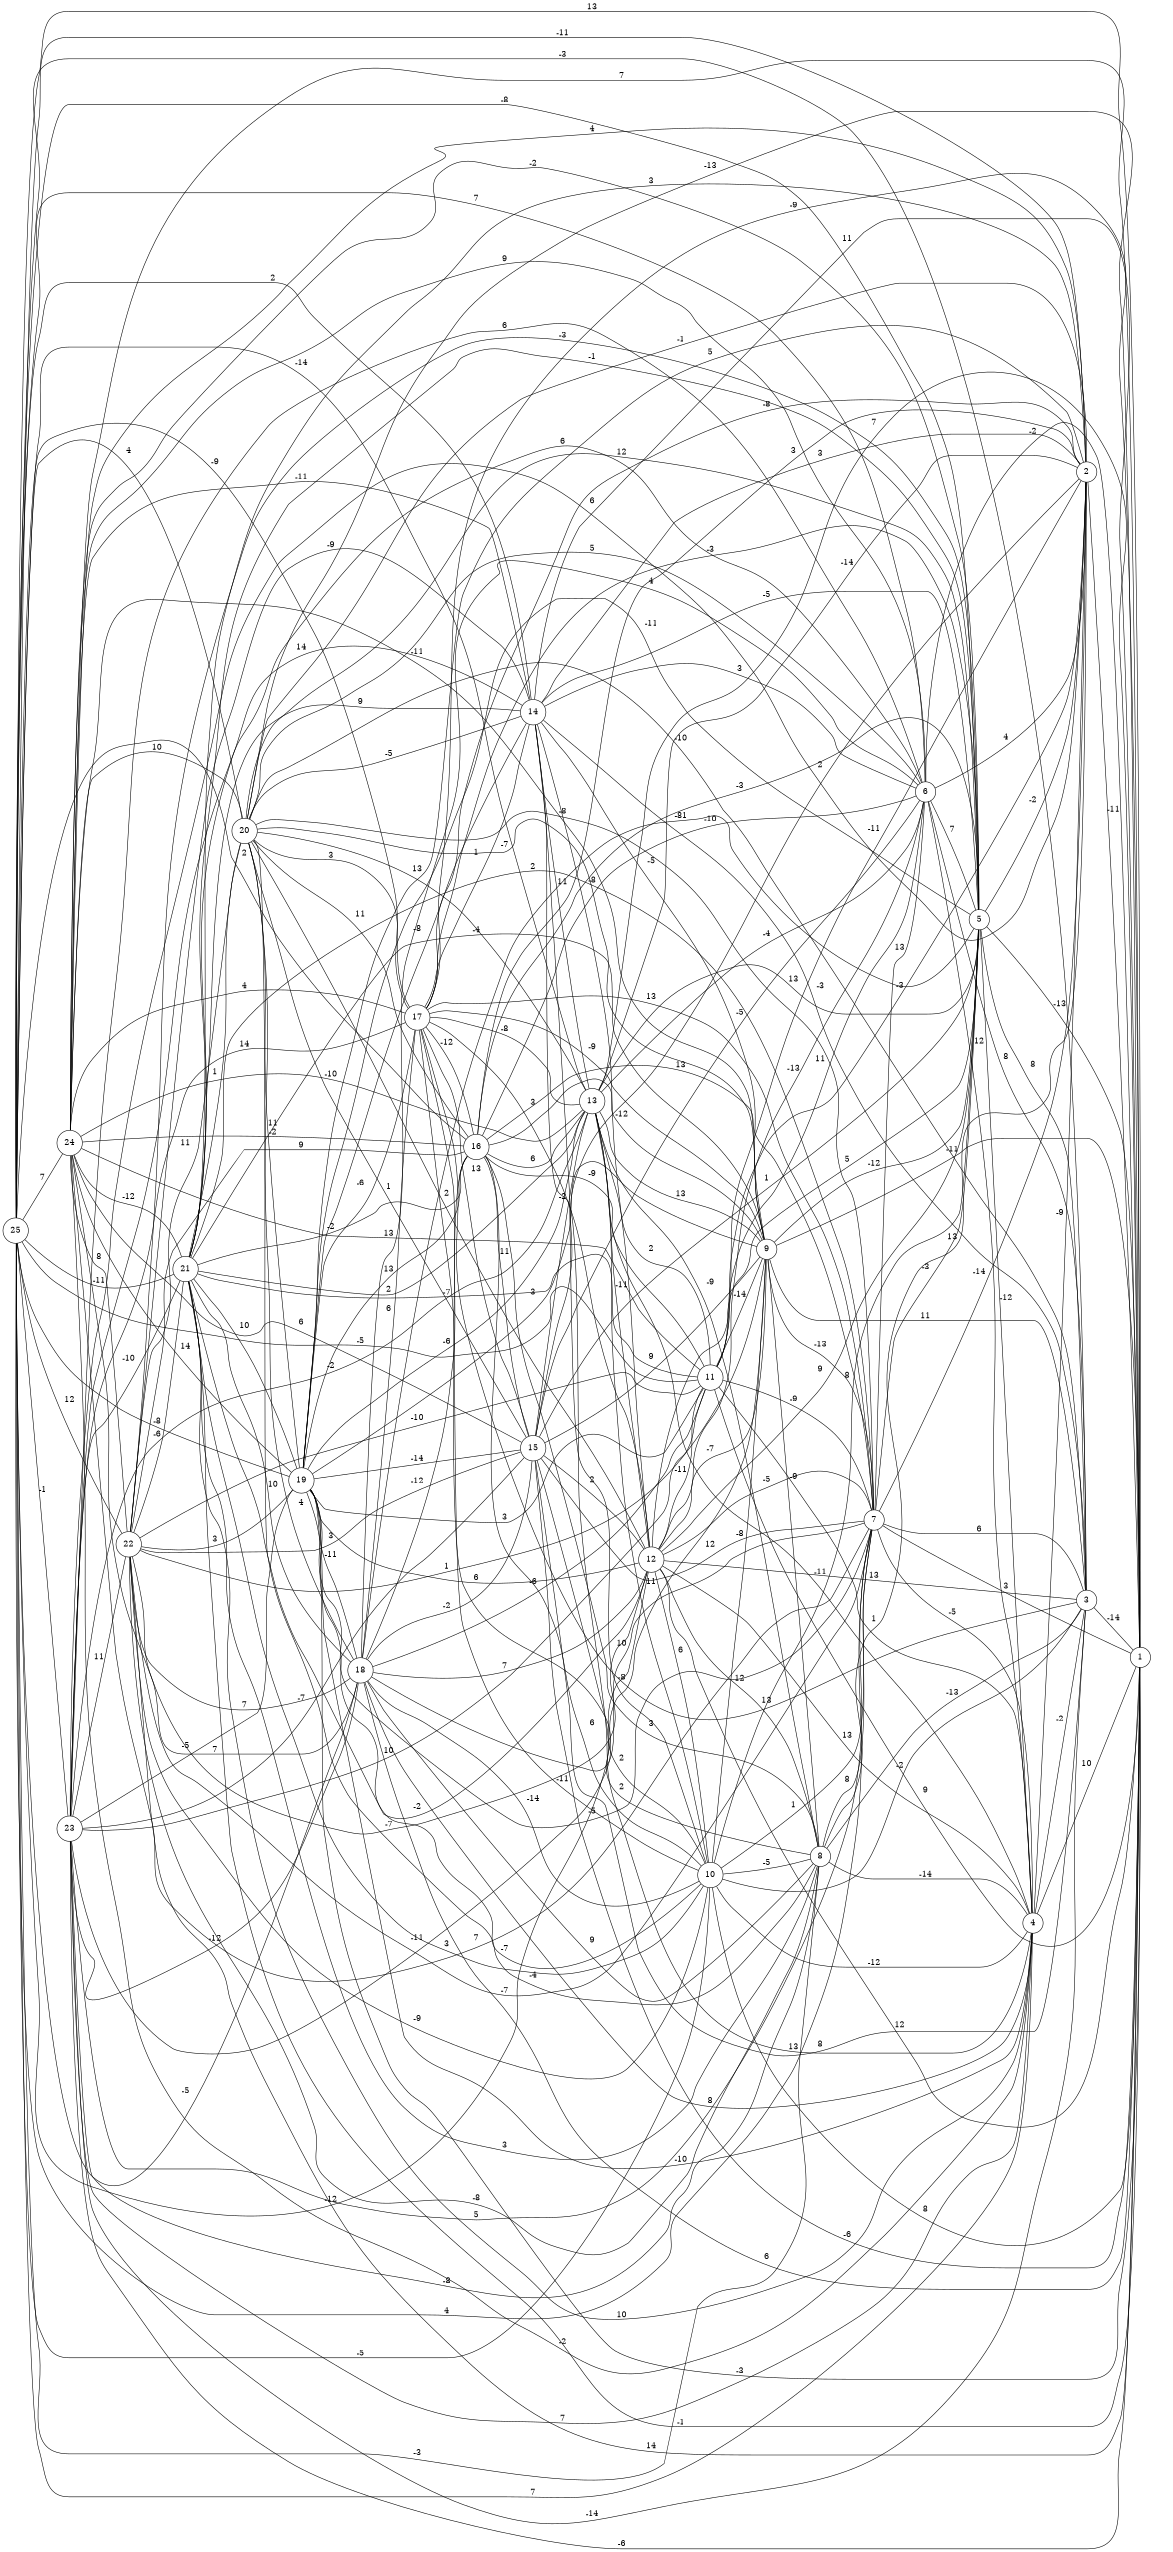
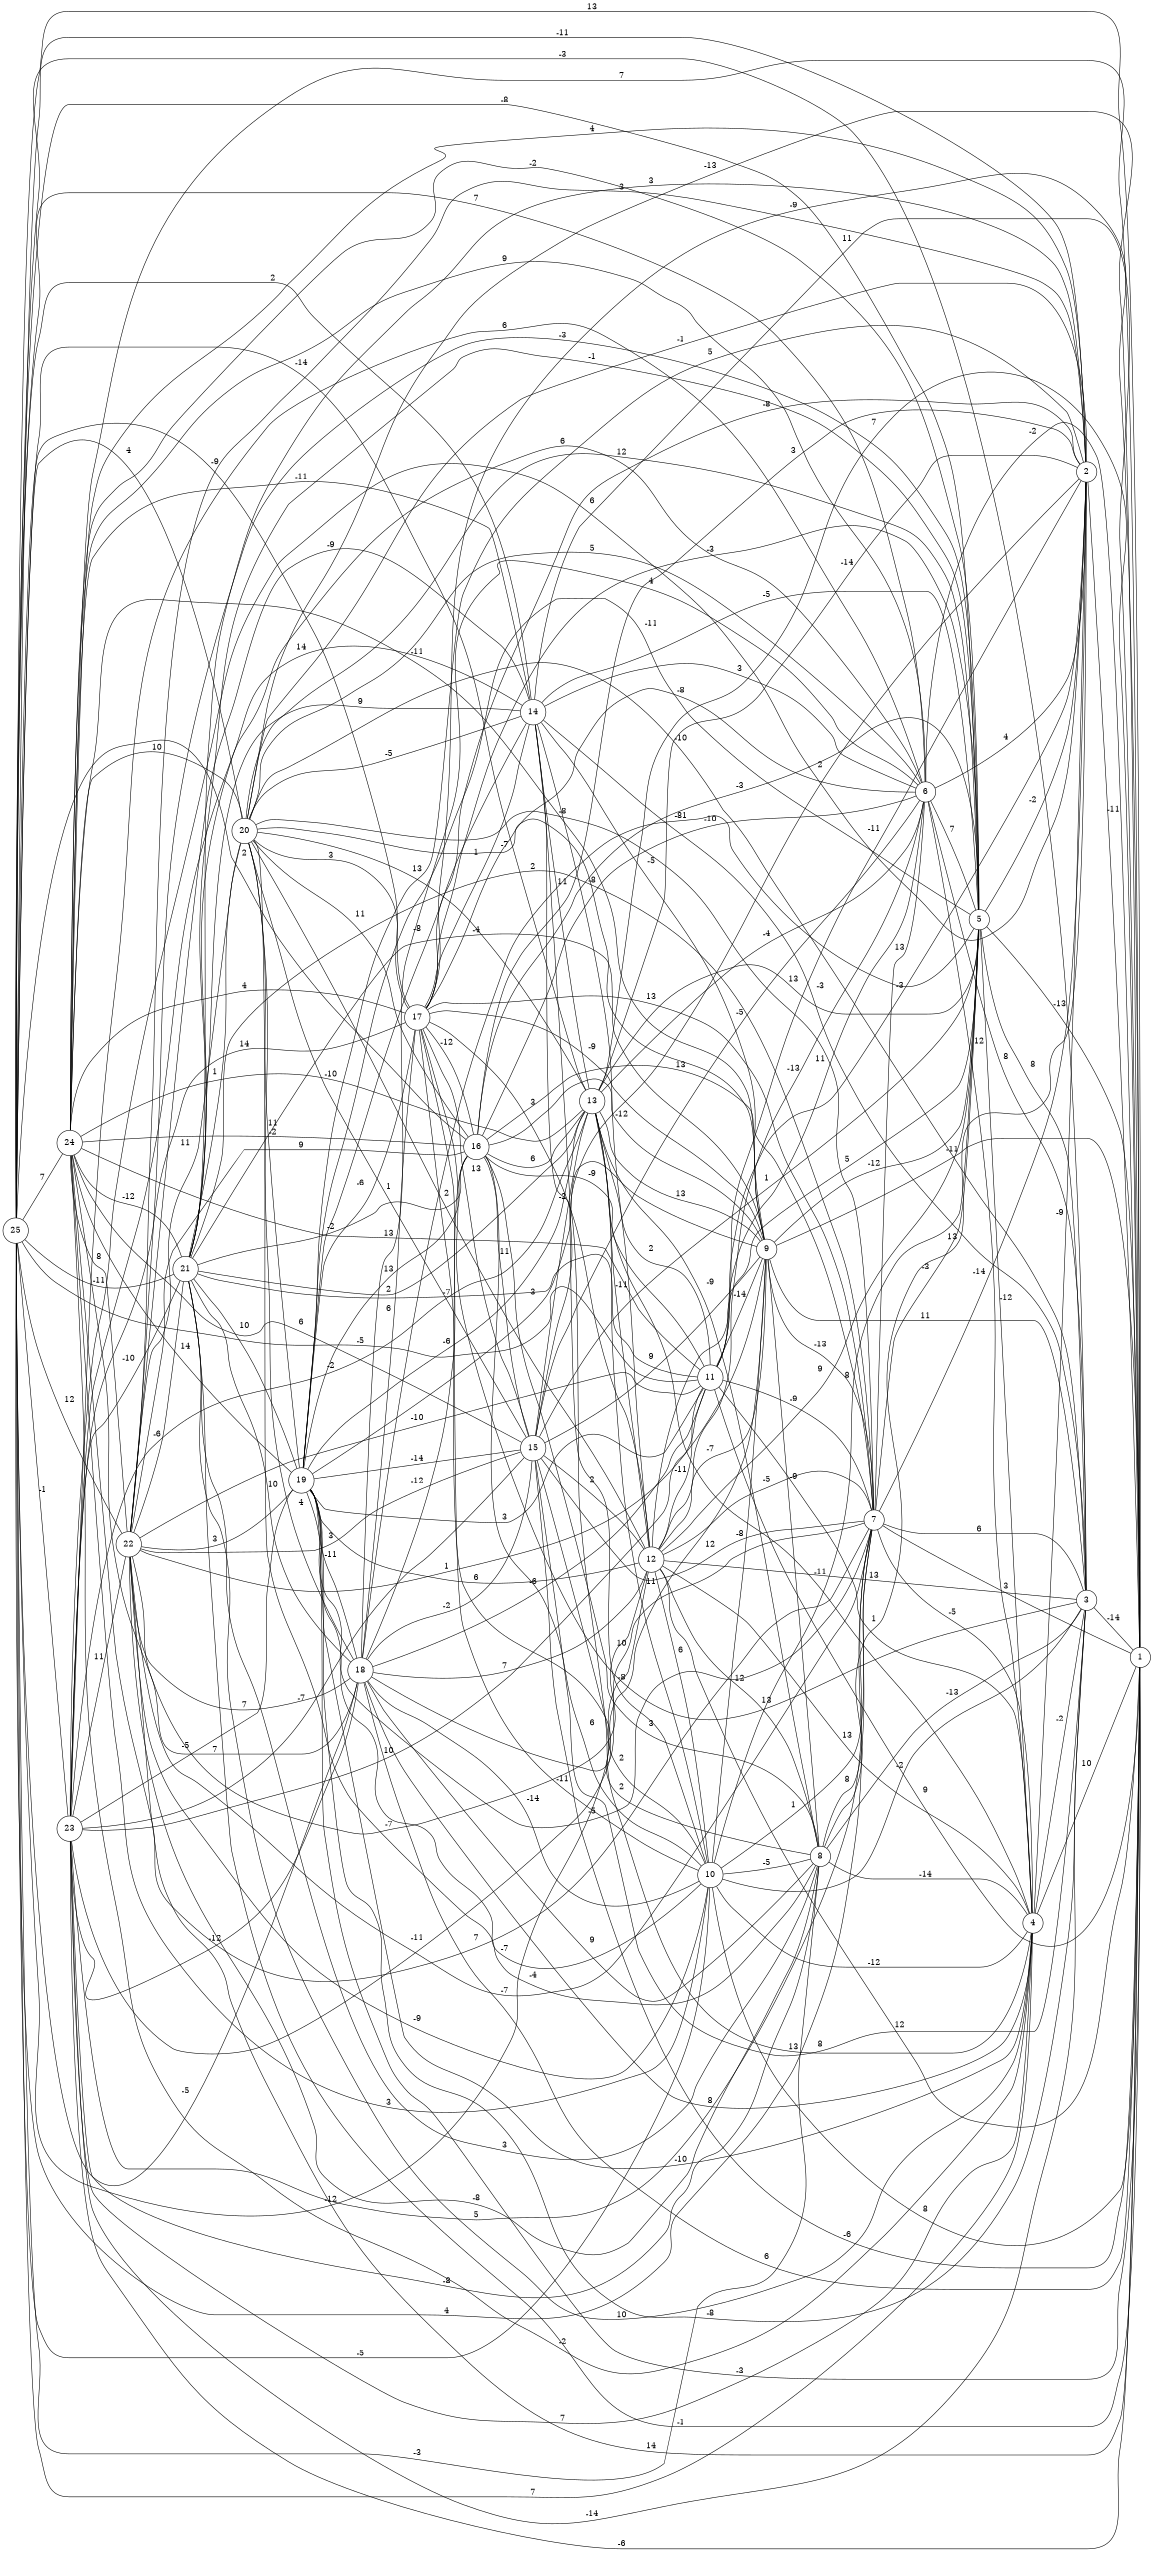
edge "2" -- "14": now "2" -- "22"
edge "17" -- "13": now "17" -- "6"
edge "25" -- "19": now "3" -- "19"
edge "21" -- "12": removed, label "-2"
edge "21" -- "10": now "24" -- "10"
